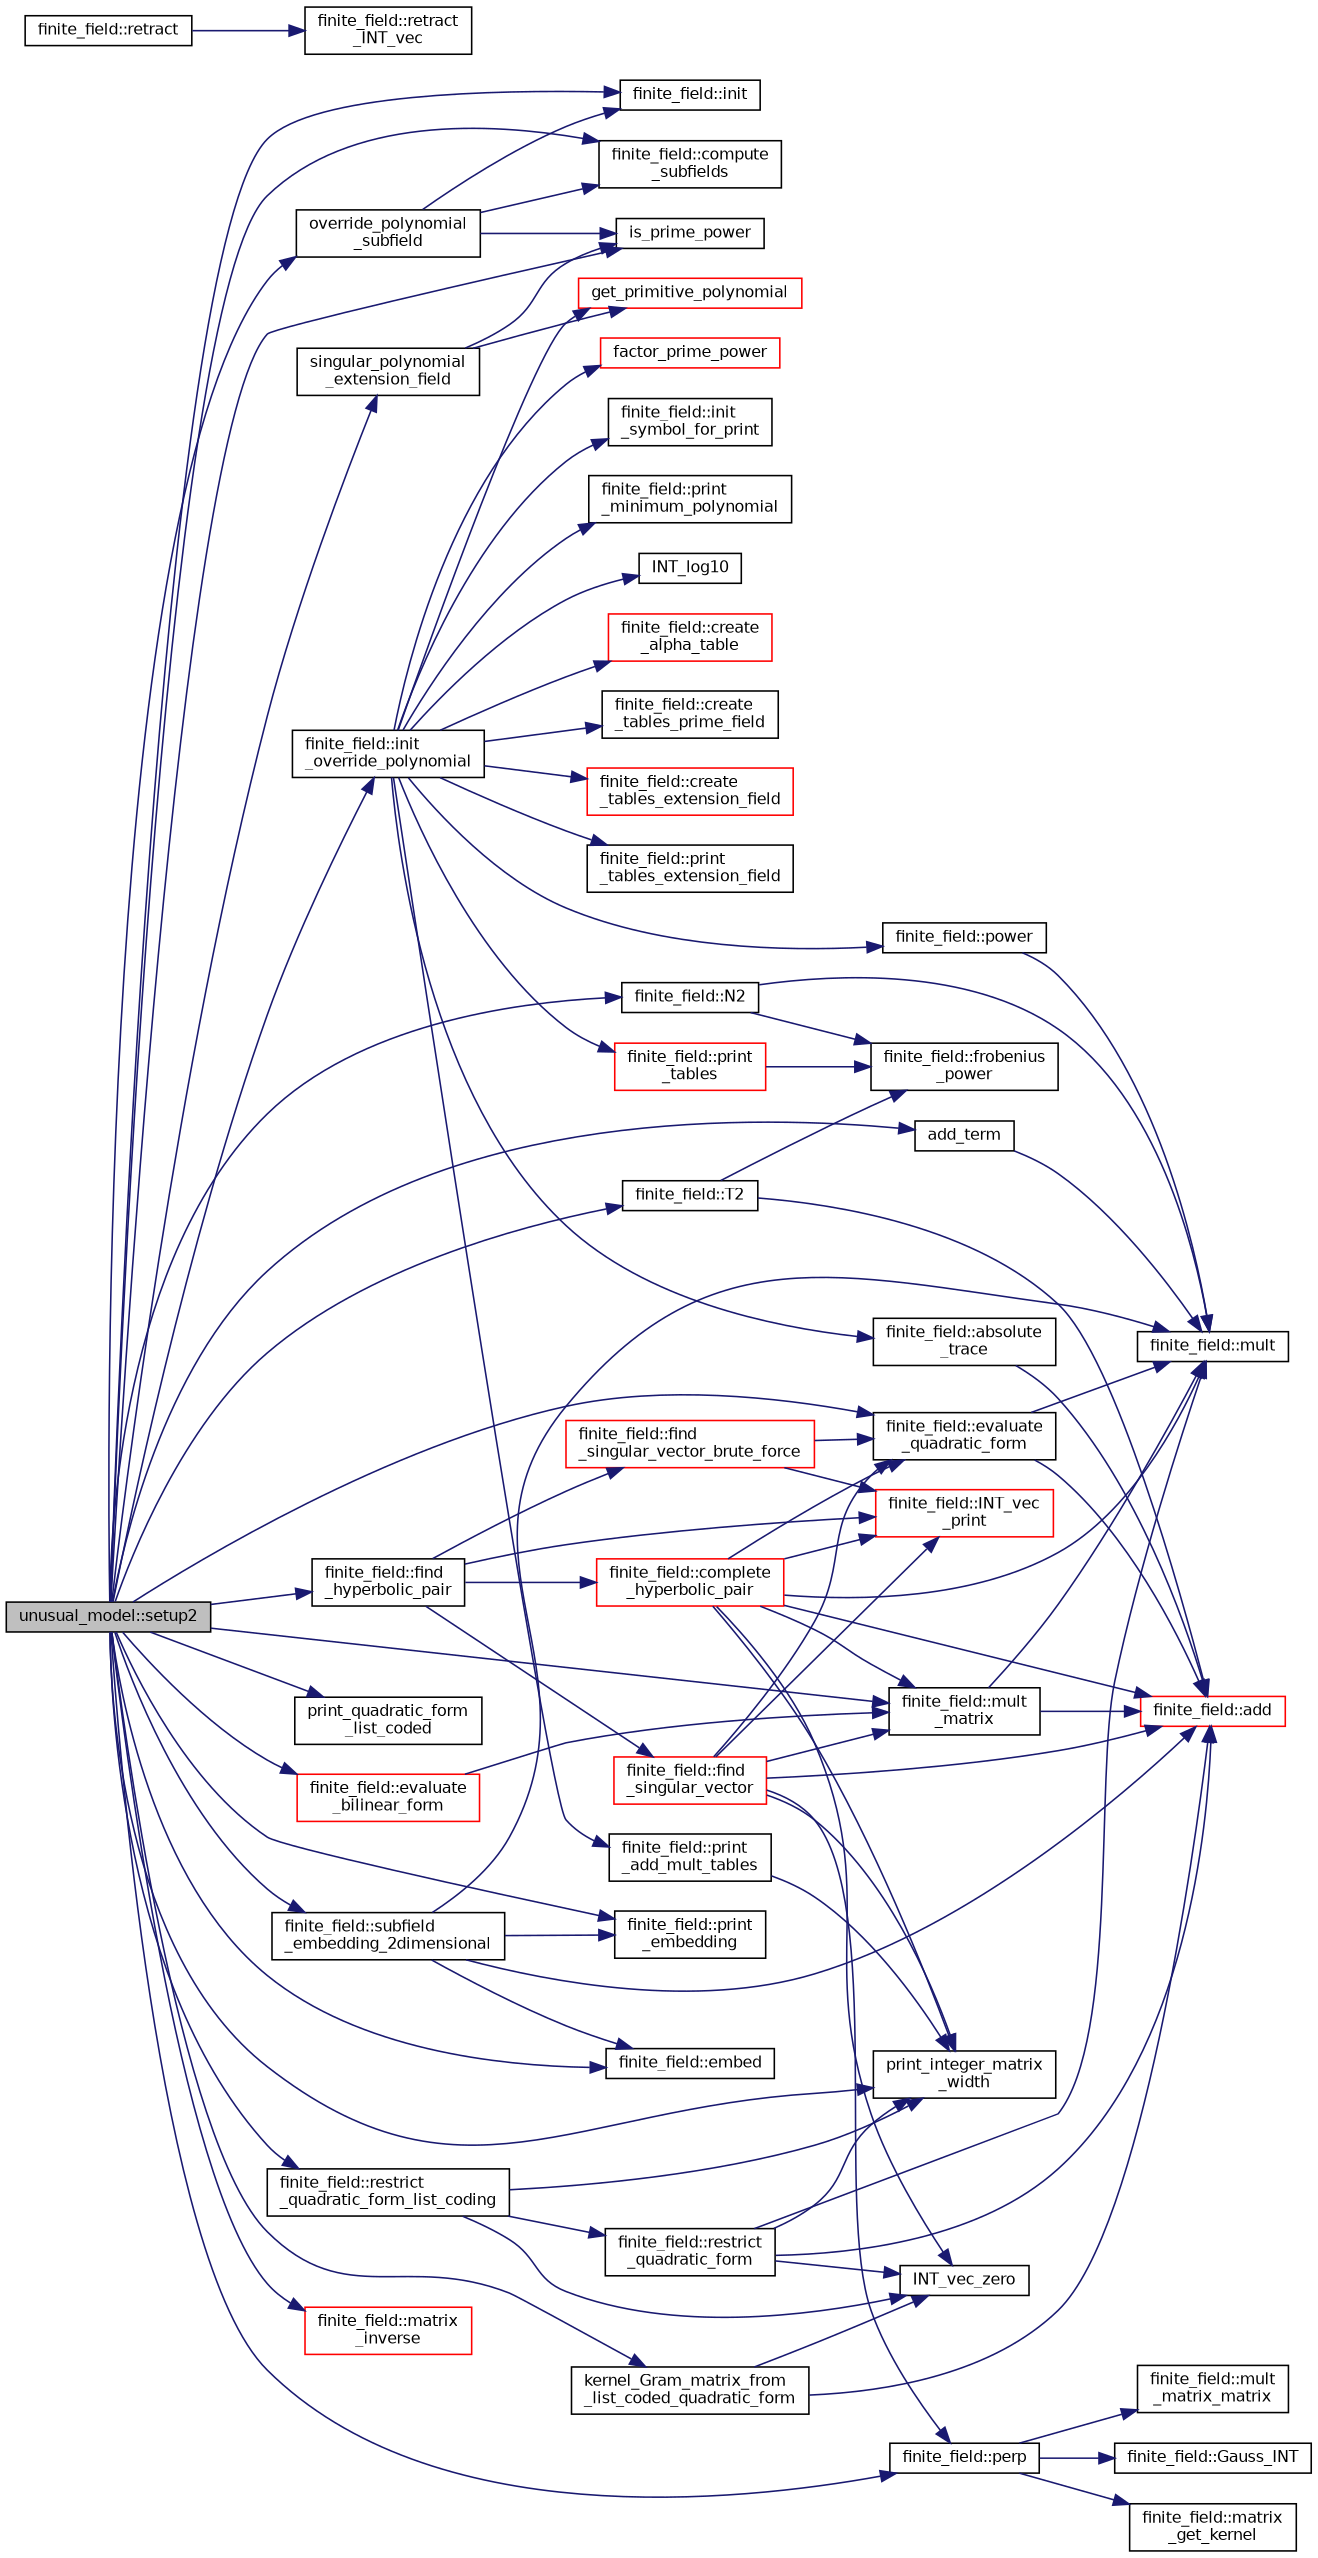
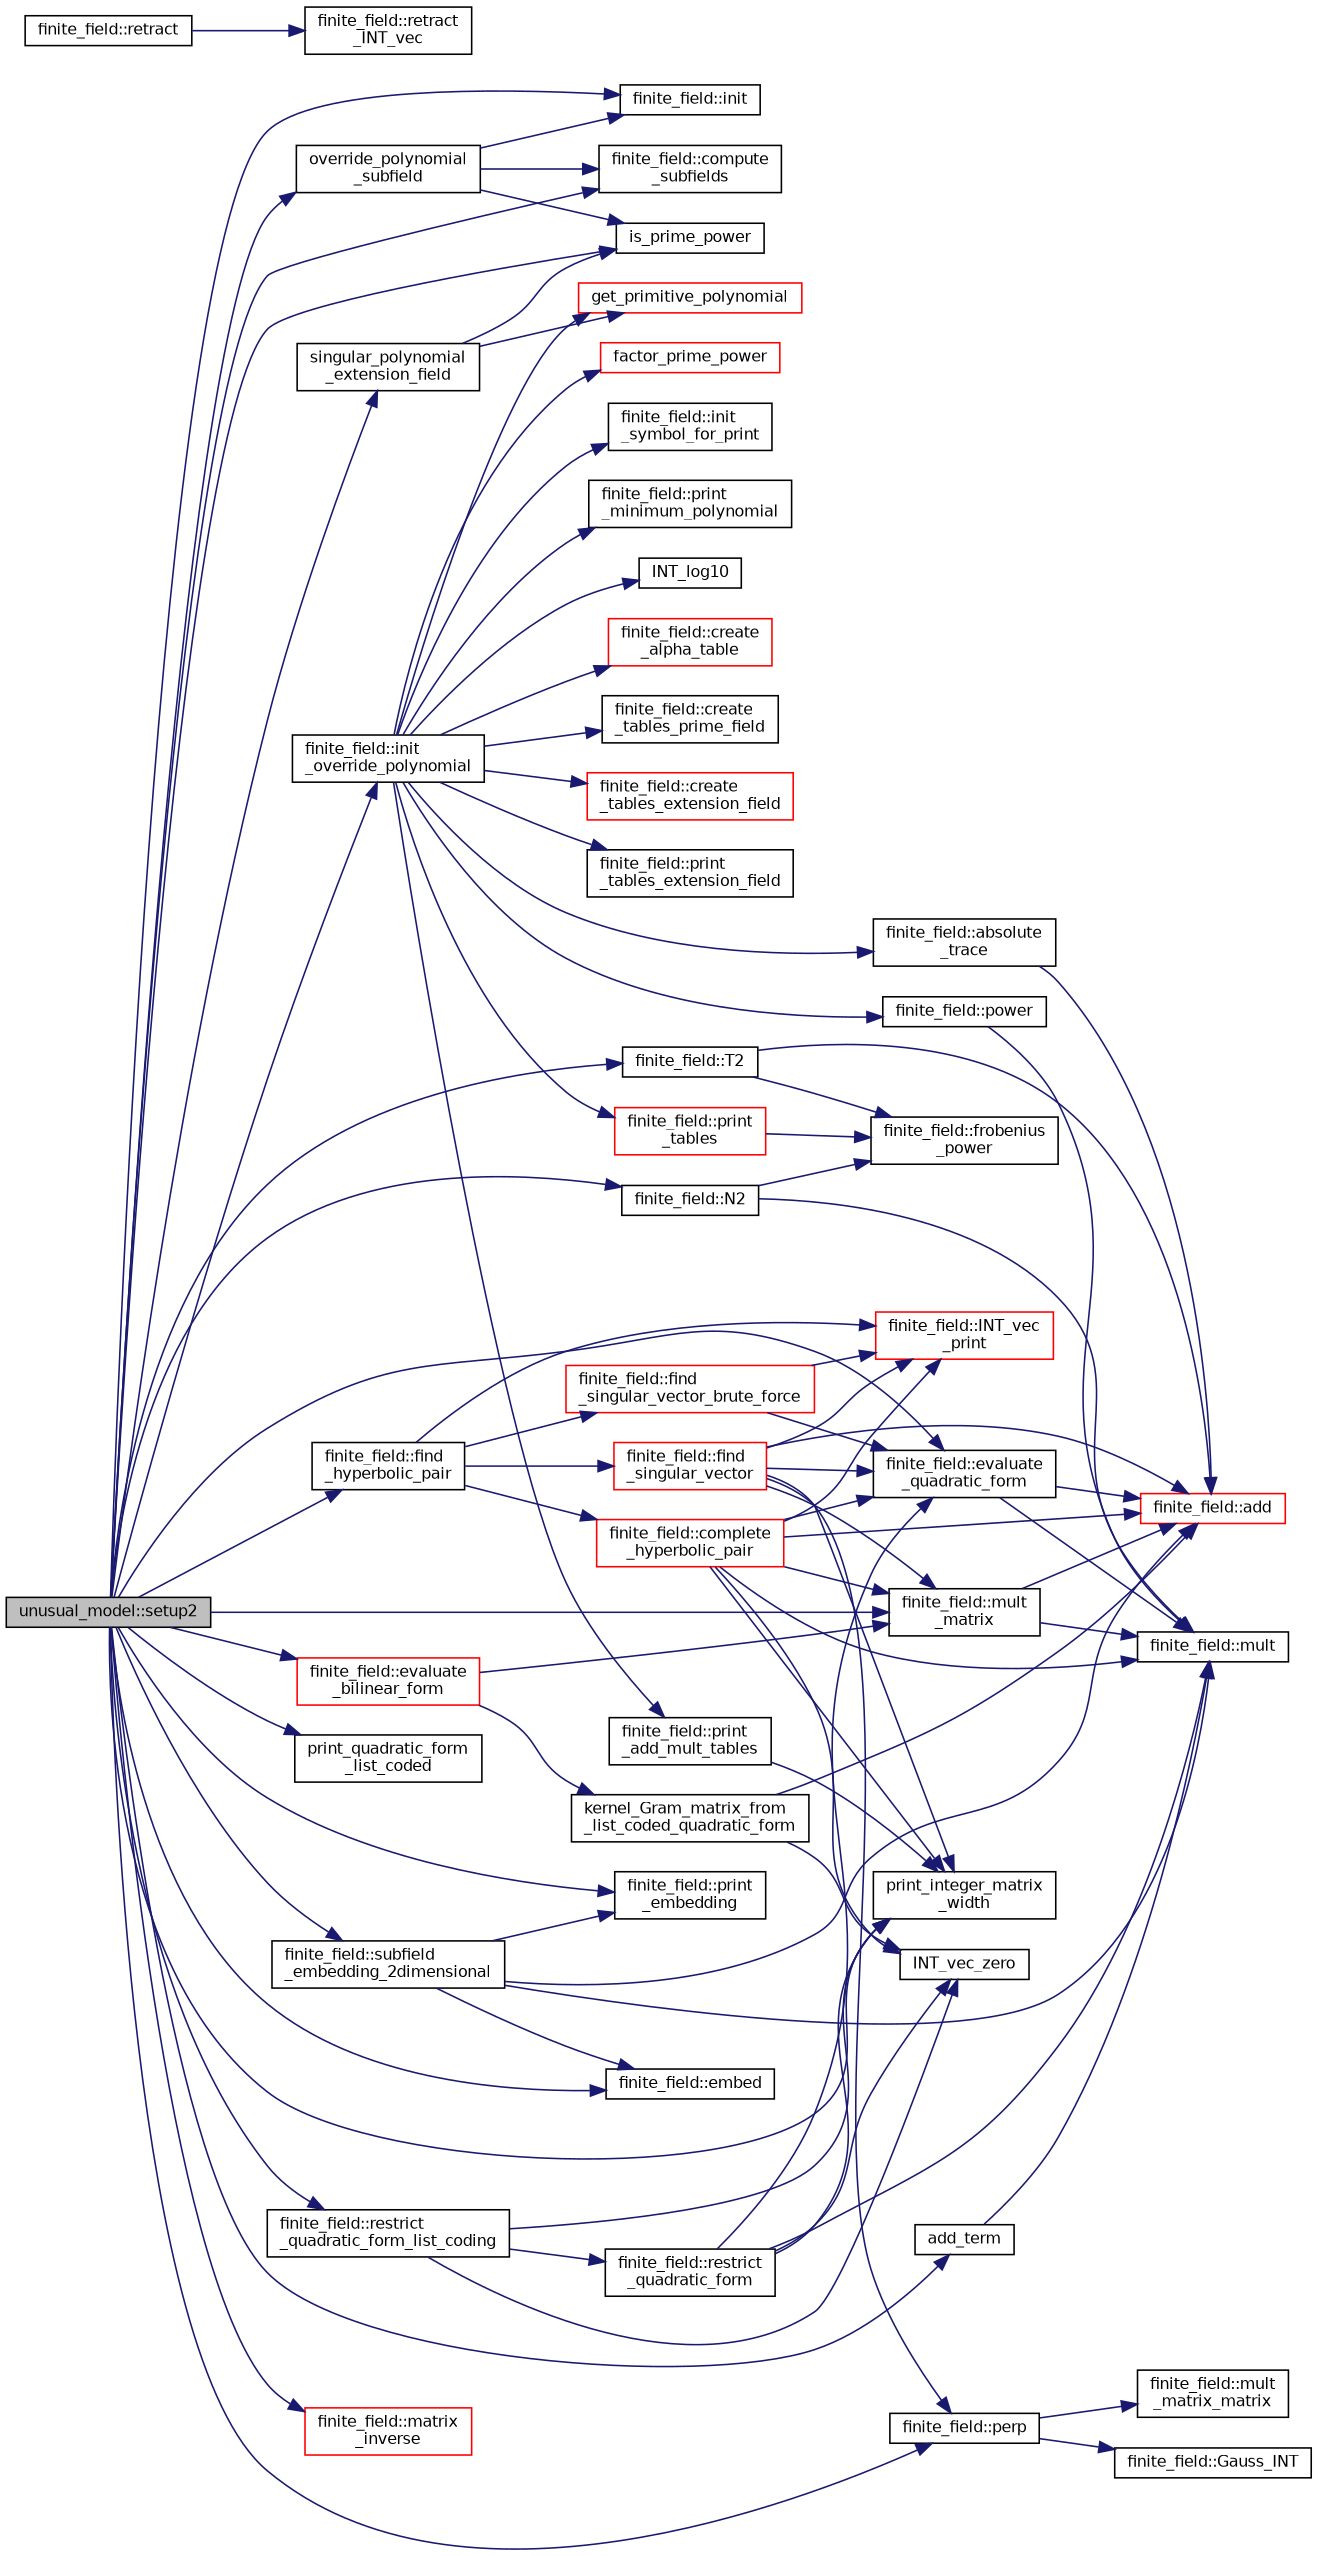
edge "finite_field::restrict _quadratic_form" -> "finite_field::add": now "finite_field::restrict _quadratic_form" -> "finite_field::evaluate _quadratic_form"
edge "unusual_model::setup2" -> "kernel_Gram_matrix_from _list_coded_quadratic_form": now "finite_field::evaluate _bilinear_form" -> "kernel_Gram_matrix_from _list_coded_quadratic_form"
node "finite_field::matrix _get_kernel": removed
